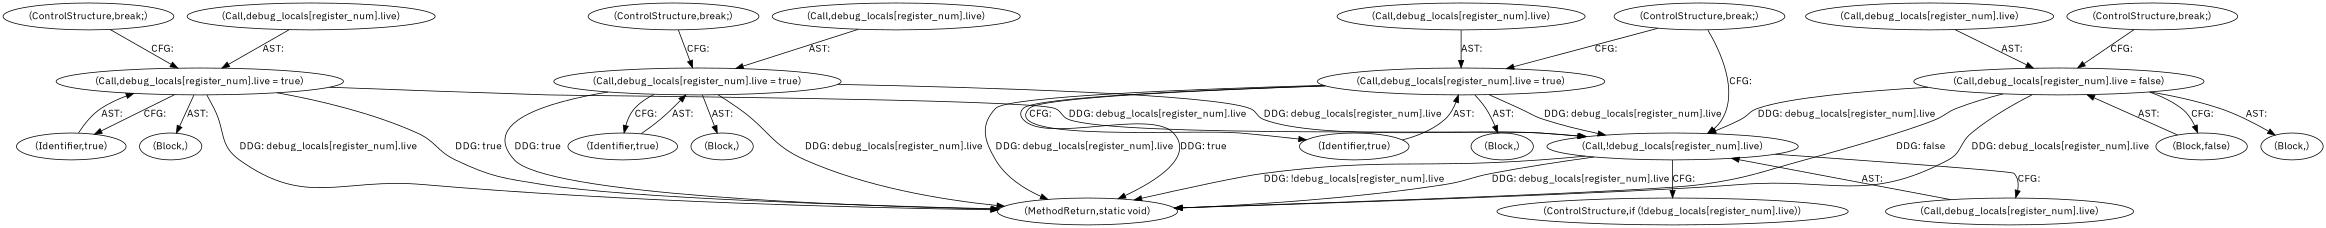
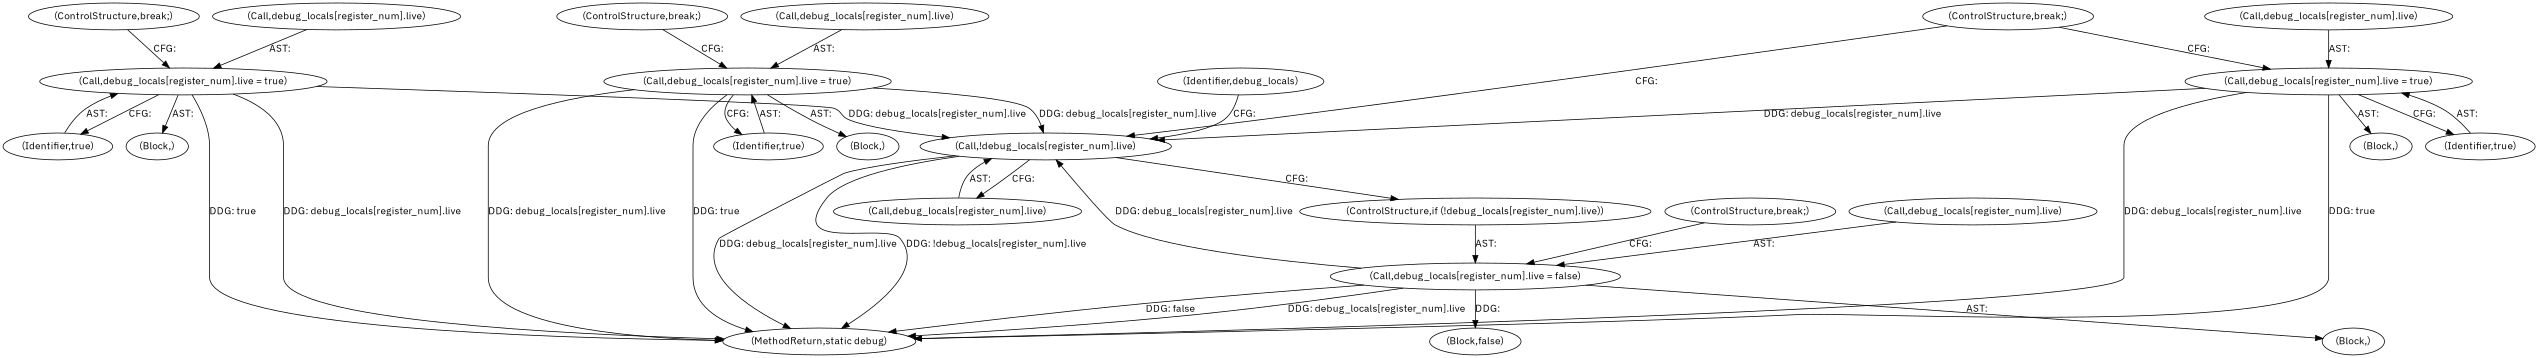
node "(Identifier,debug_locals)": added
edge "(Call,debug_locals[register_num].live = false)" -> "(Block,false)": label "CFG: " -> "DDG: "
edge "(Block,false)" -> "(Call,debug_locals[register_num].live = false)": now "(ControlStructure,if (!debug_locals[register_num].live))" -> "(Call,debug_locals[register_num].live = false)"
node "(MethodReturn,static void)": label "(MethodReturn,static void)" -> "(MethodReturn,static debug)"
